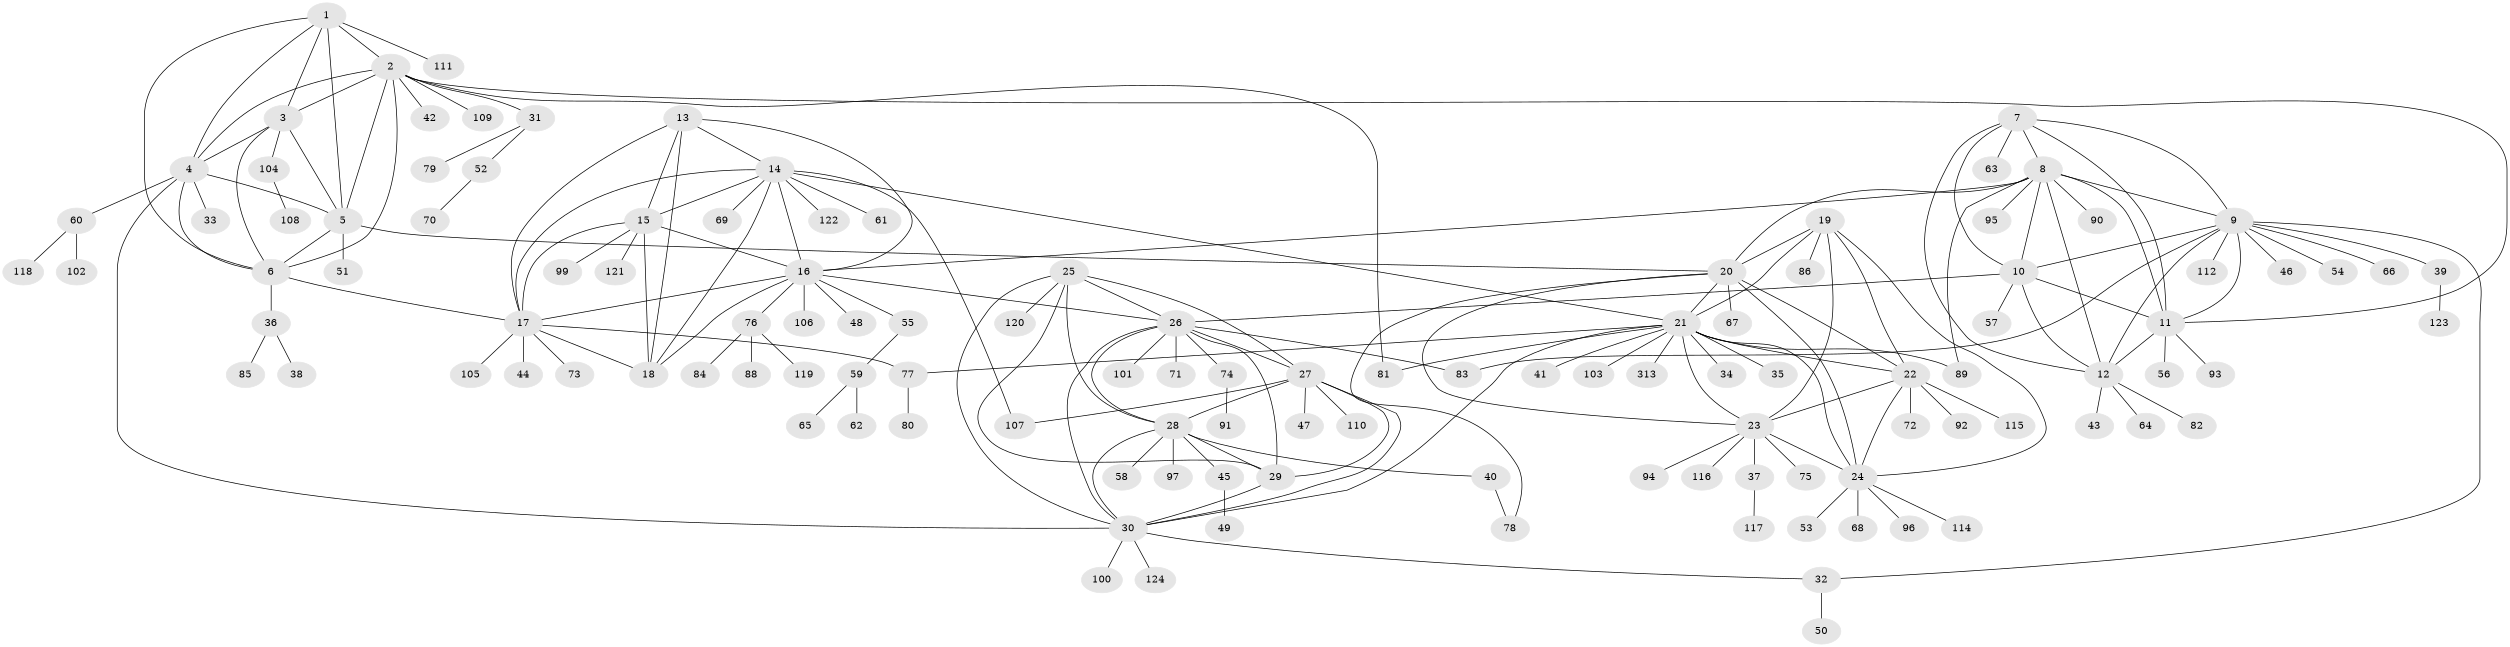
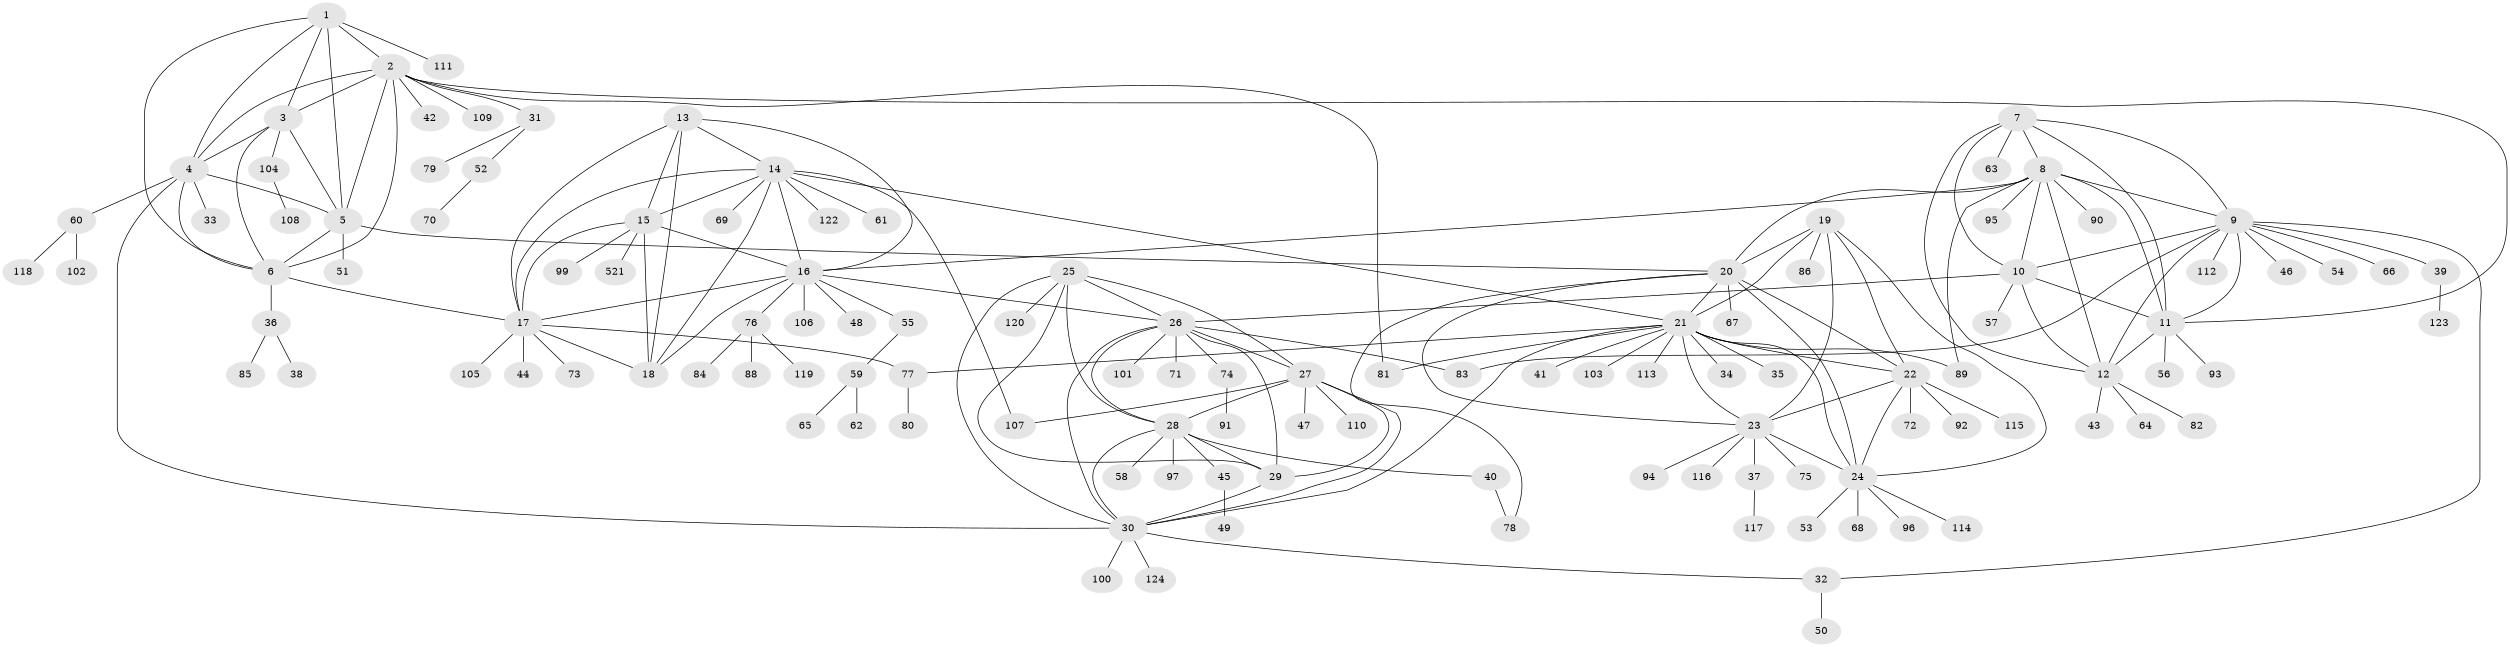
node "121": label "121" -> "521"
node "313": label "313" -> "113"
